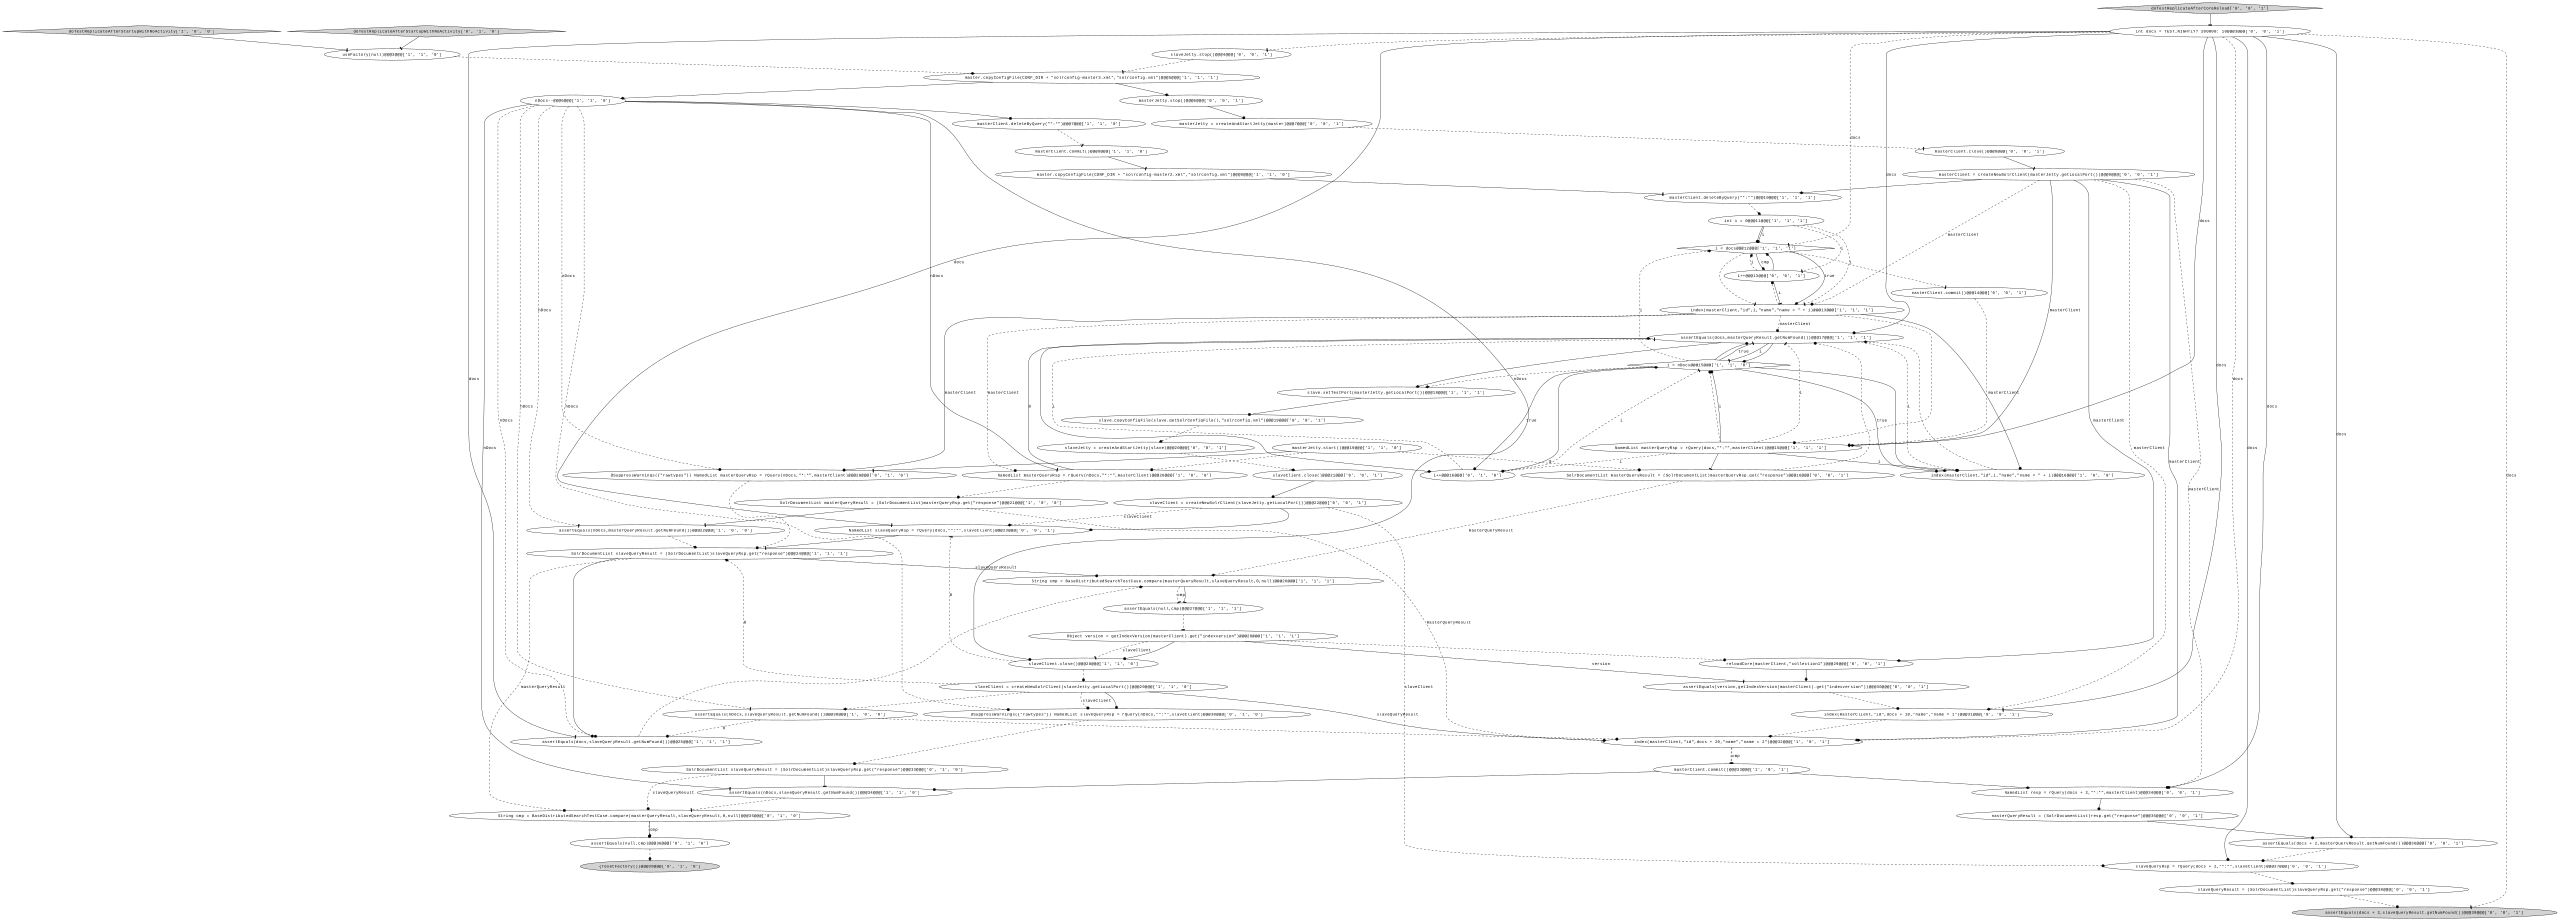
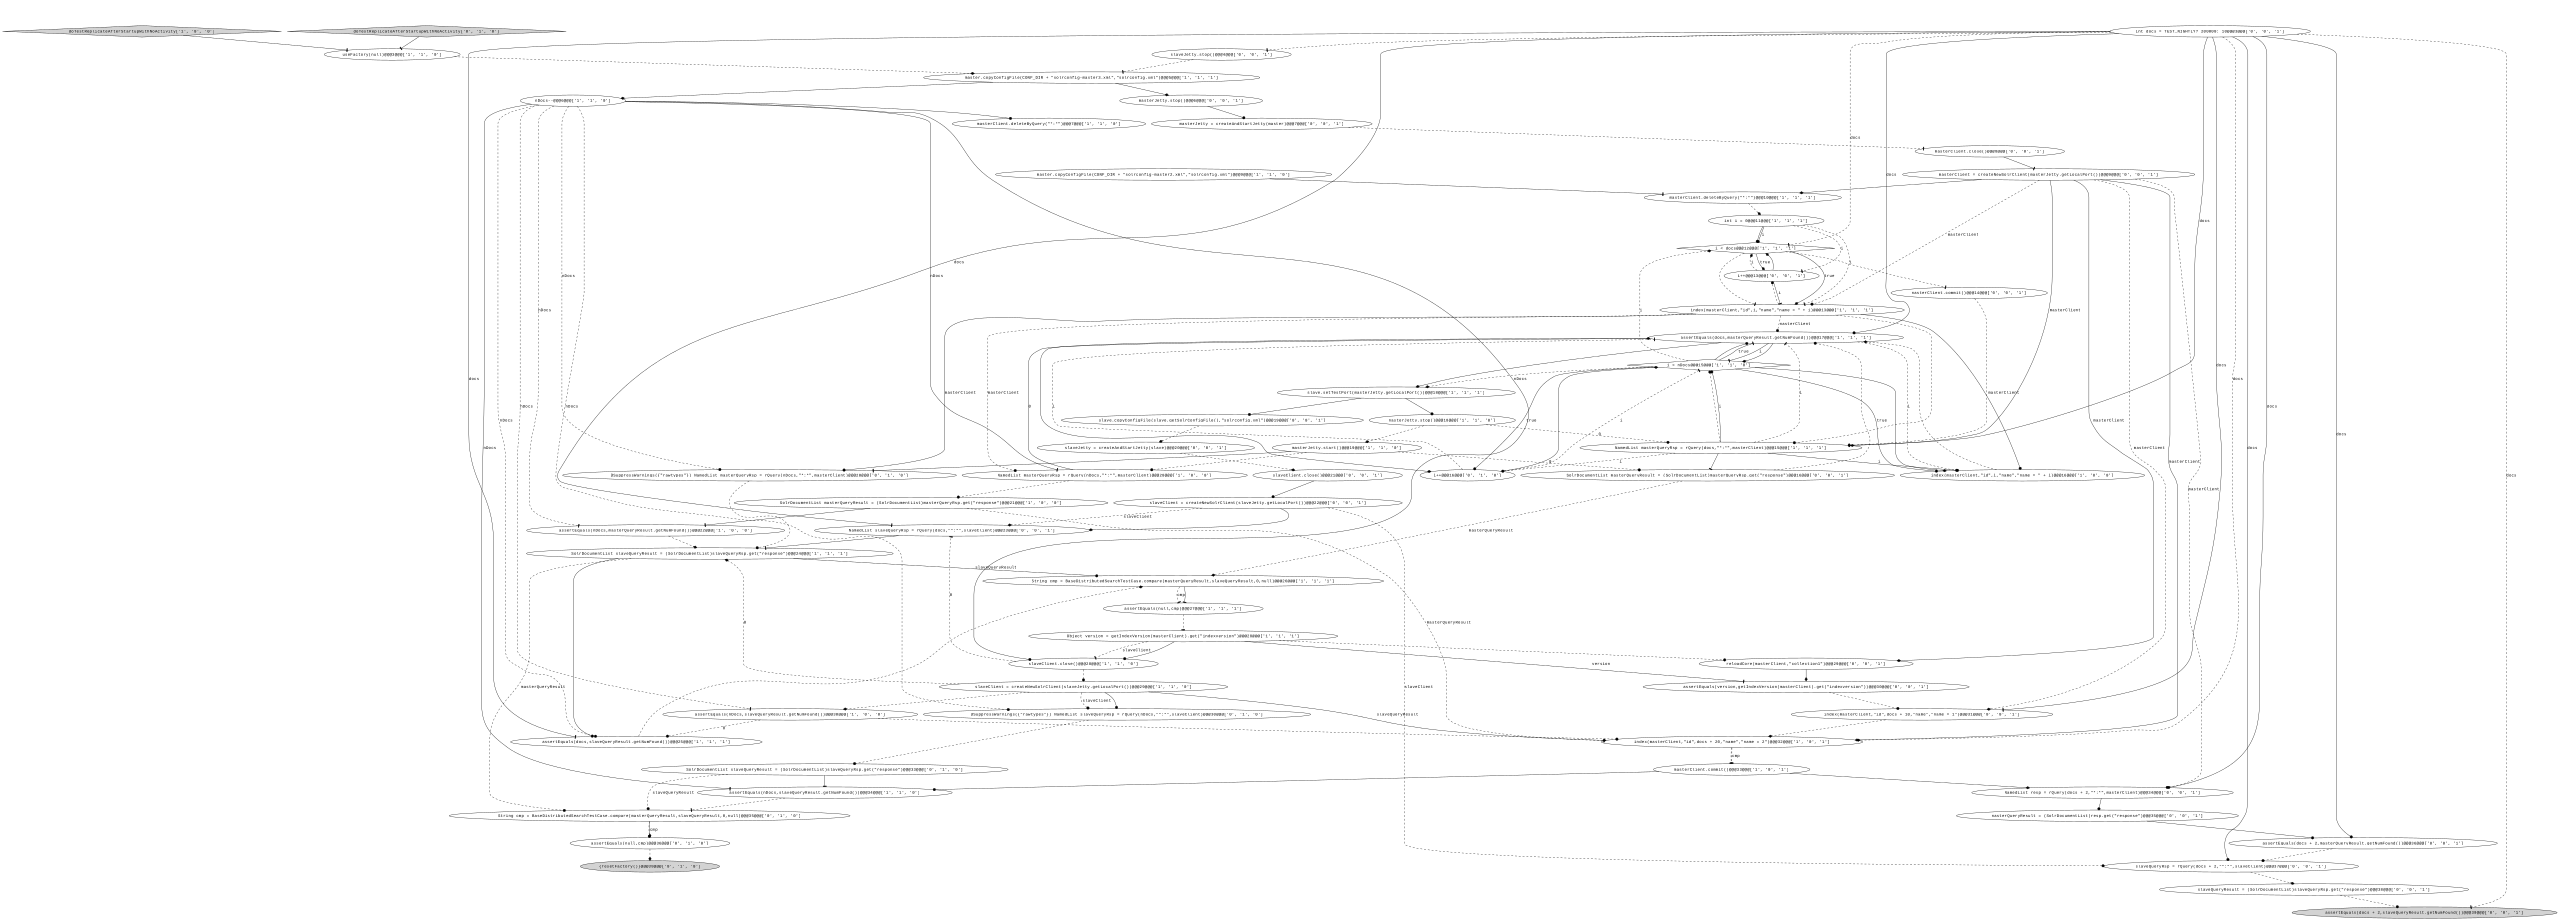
node "doTestReplicateAfterCoreReload['0', '0', '1']": removed
node "masterClient.commit()@@@8@@@['1', '1', '0']": removed
edge "i < docs@@@12@@@['1', '1', '1']" -> "i++@@@13@@@['0', '0', '1']": label "cmp" -> "true"
node "masterJetty.stop()@@@18@@@['1', '1', '0']": added
